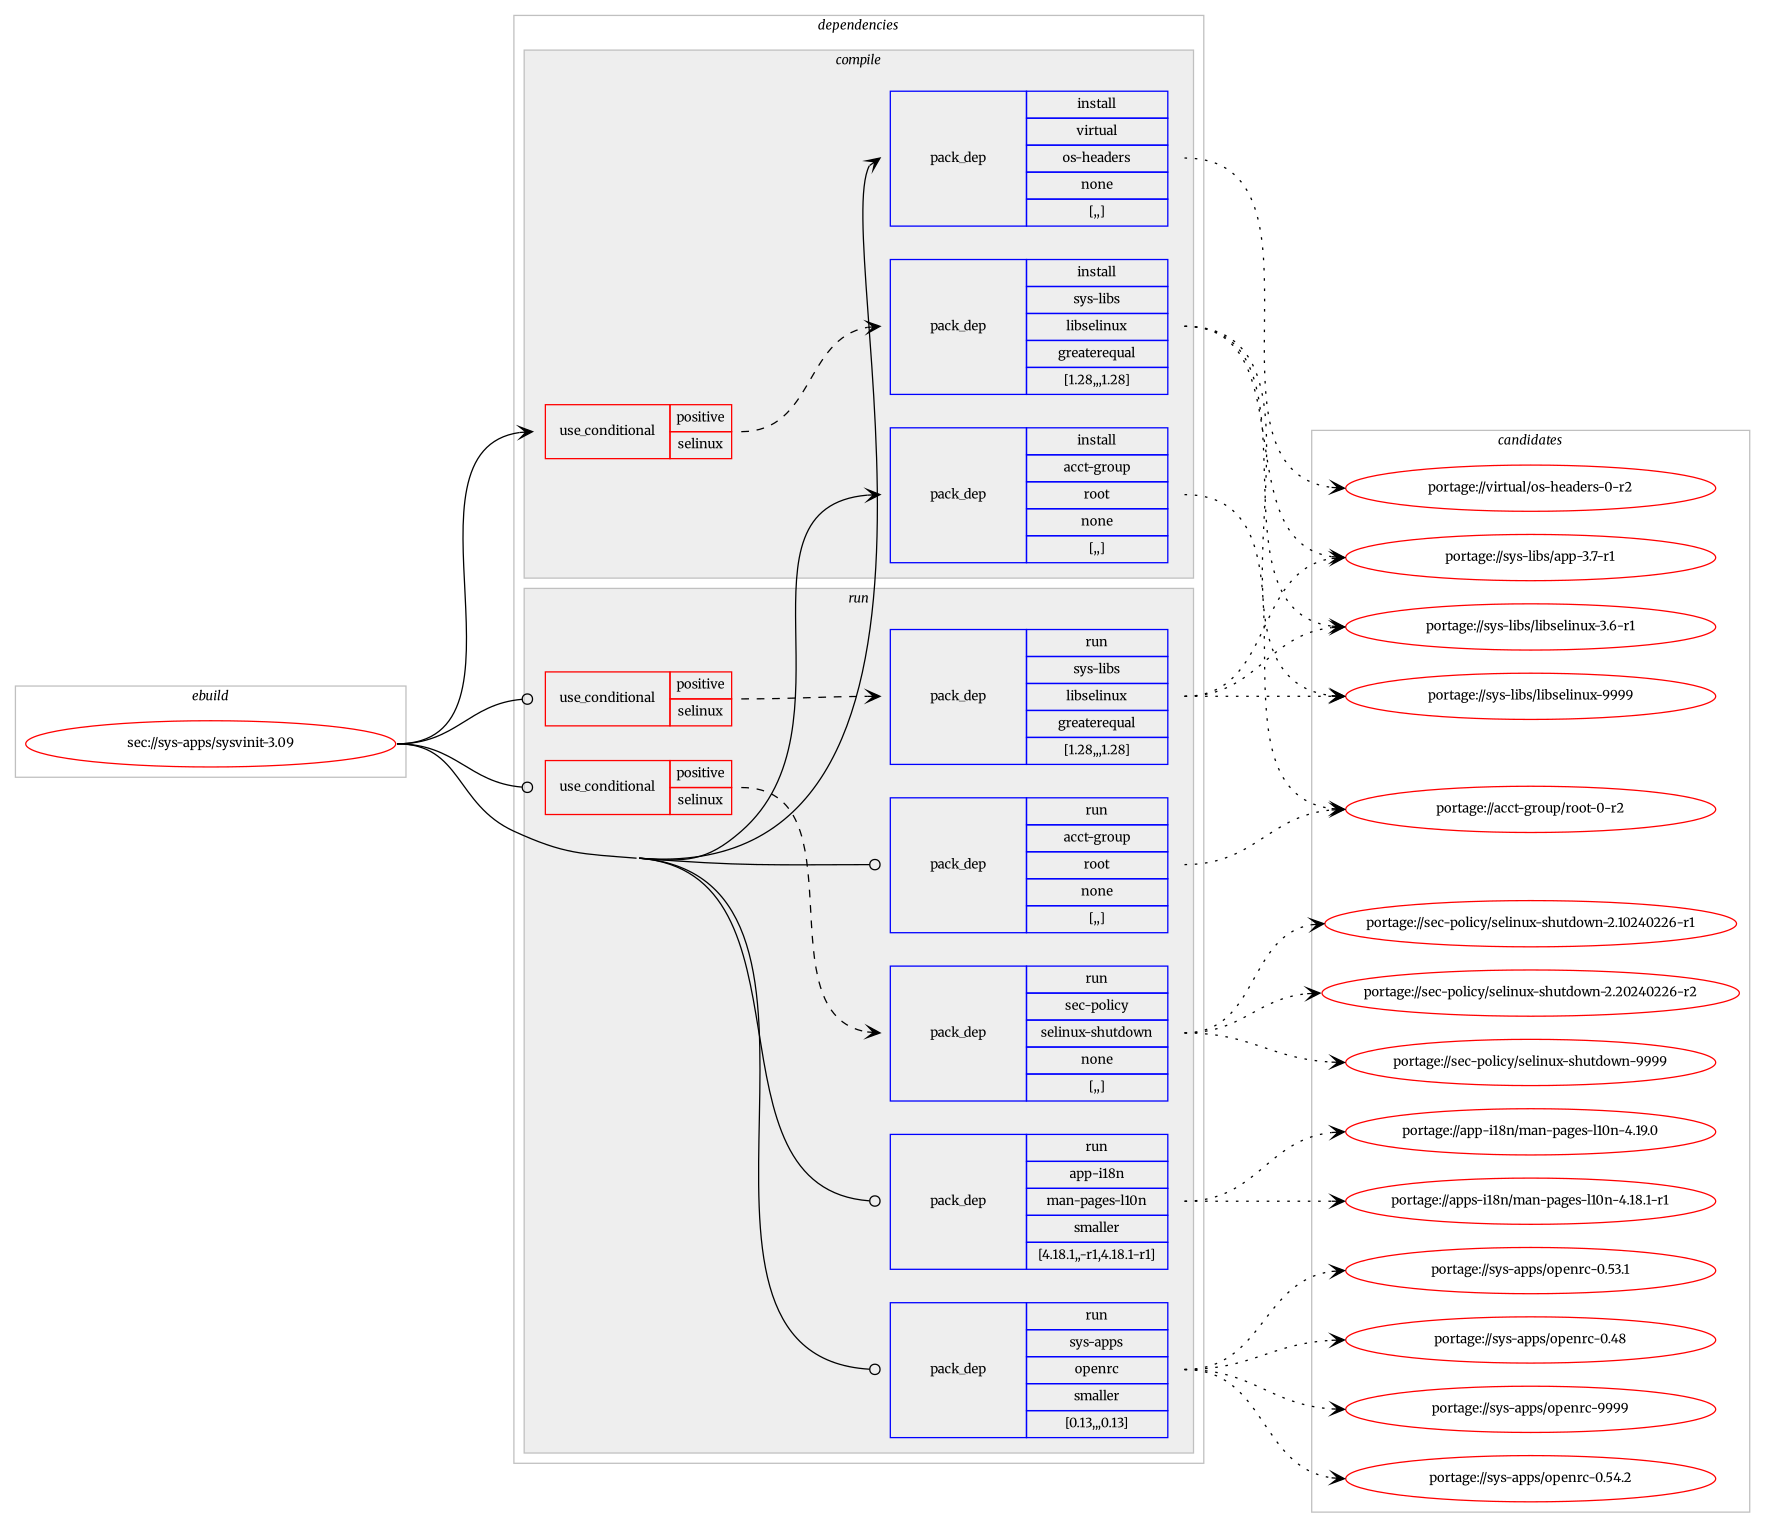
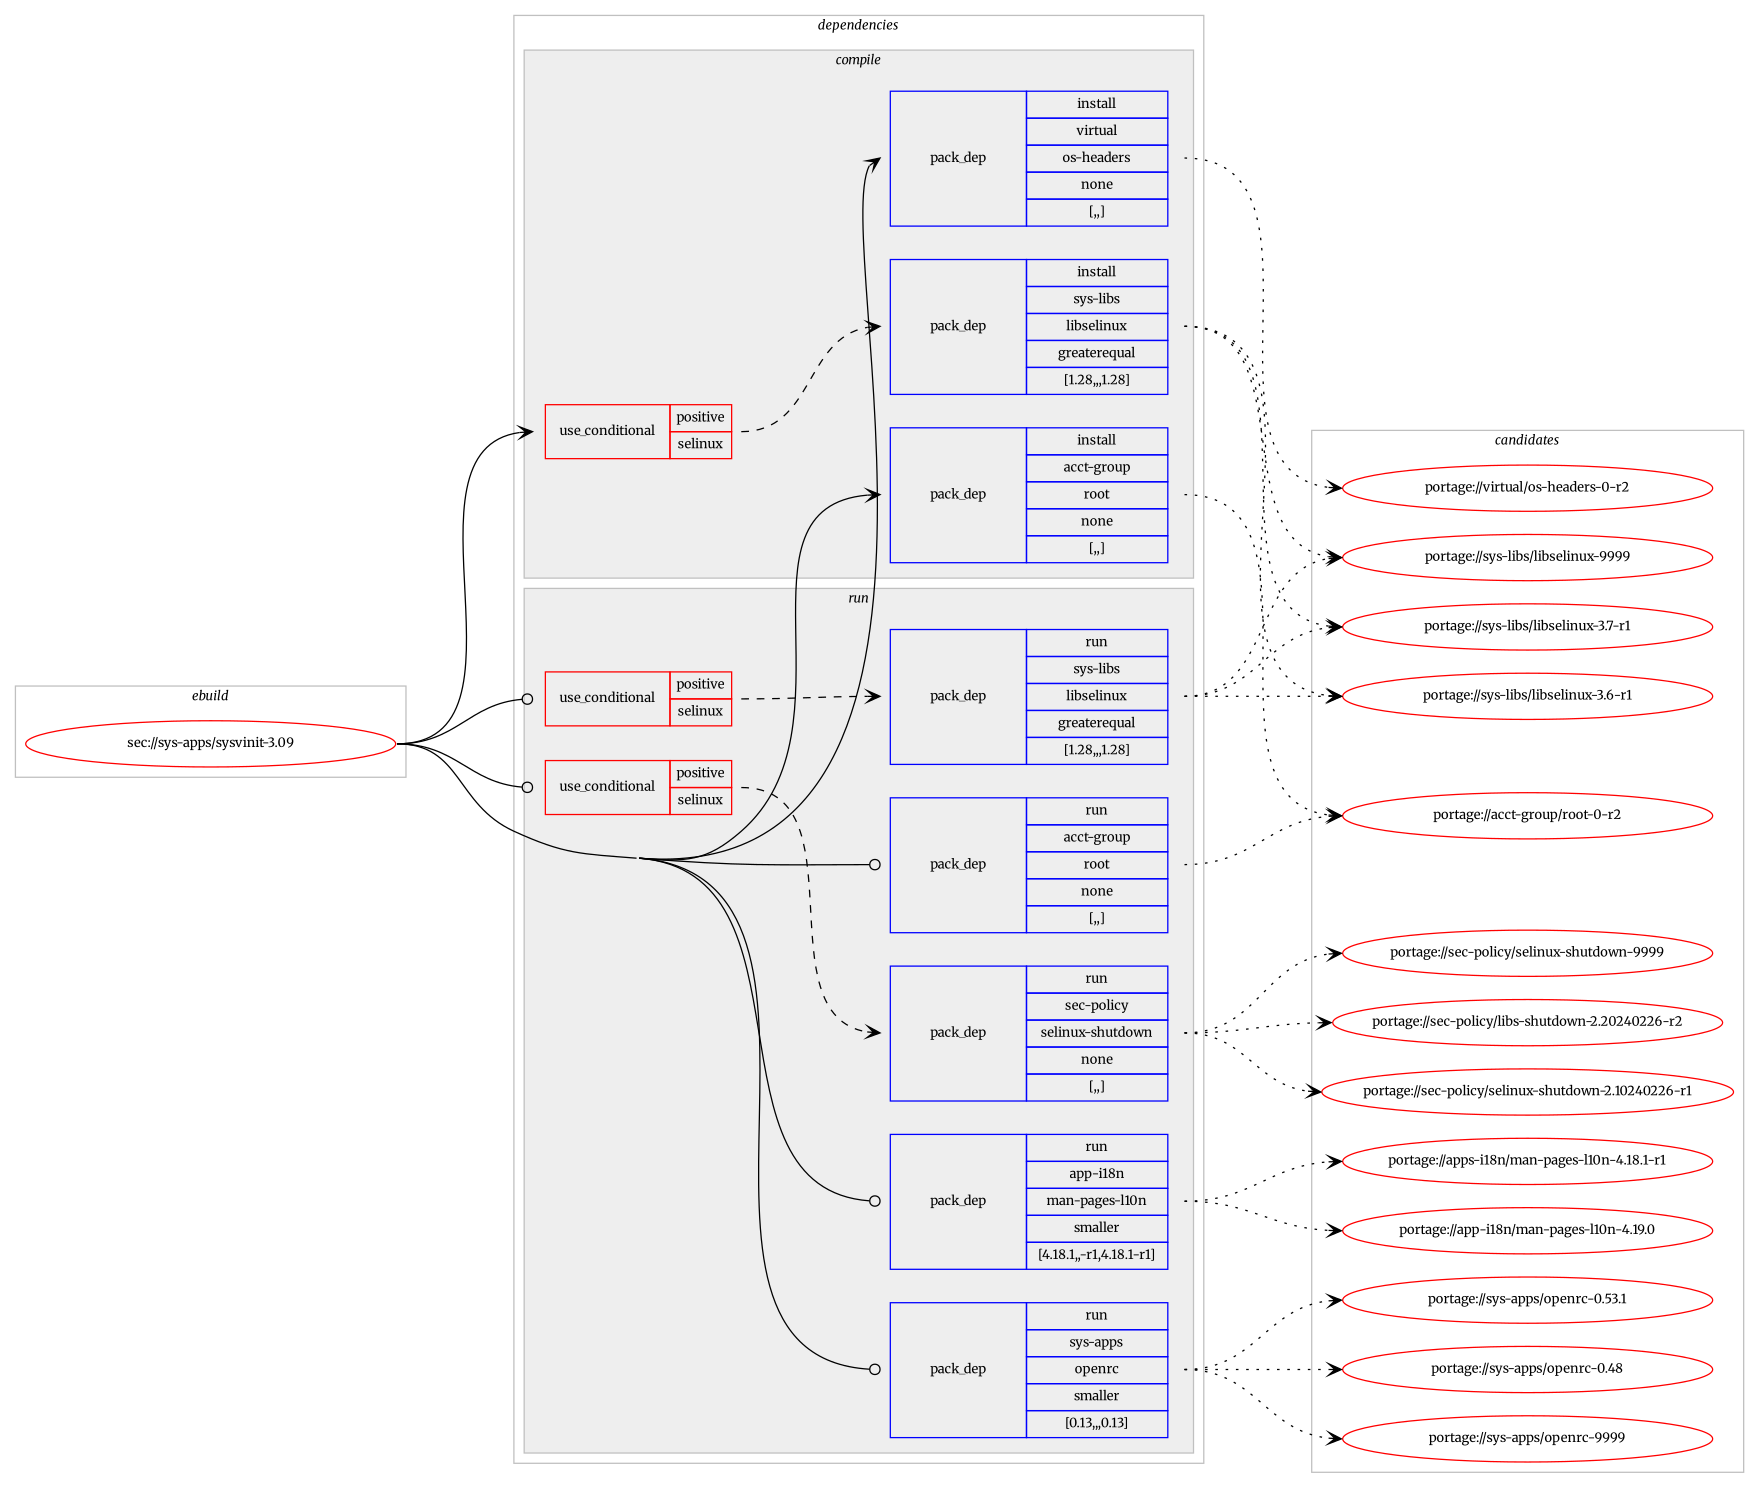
node "portage://sys-libs/app-3.7-r1": label "portage://sys-libs/app-3.7-r1" -> "portage://sys-libs/libselinux-3.7-r1"
node "portage://sec-policy/selinux-shutdown-2.20240226-r2": label "portage://sec-policy/selinux-shutdown-2.20240226-r2" -> "portage://sec-policy/libs-shutdown-2.20240226-r2"
node "portage://sys-apps/openrc-0.54.2": removed
